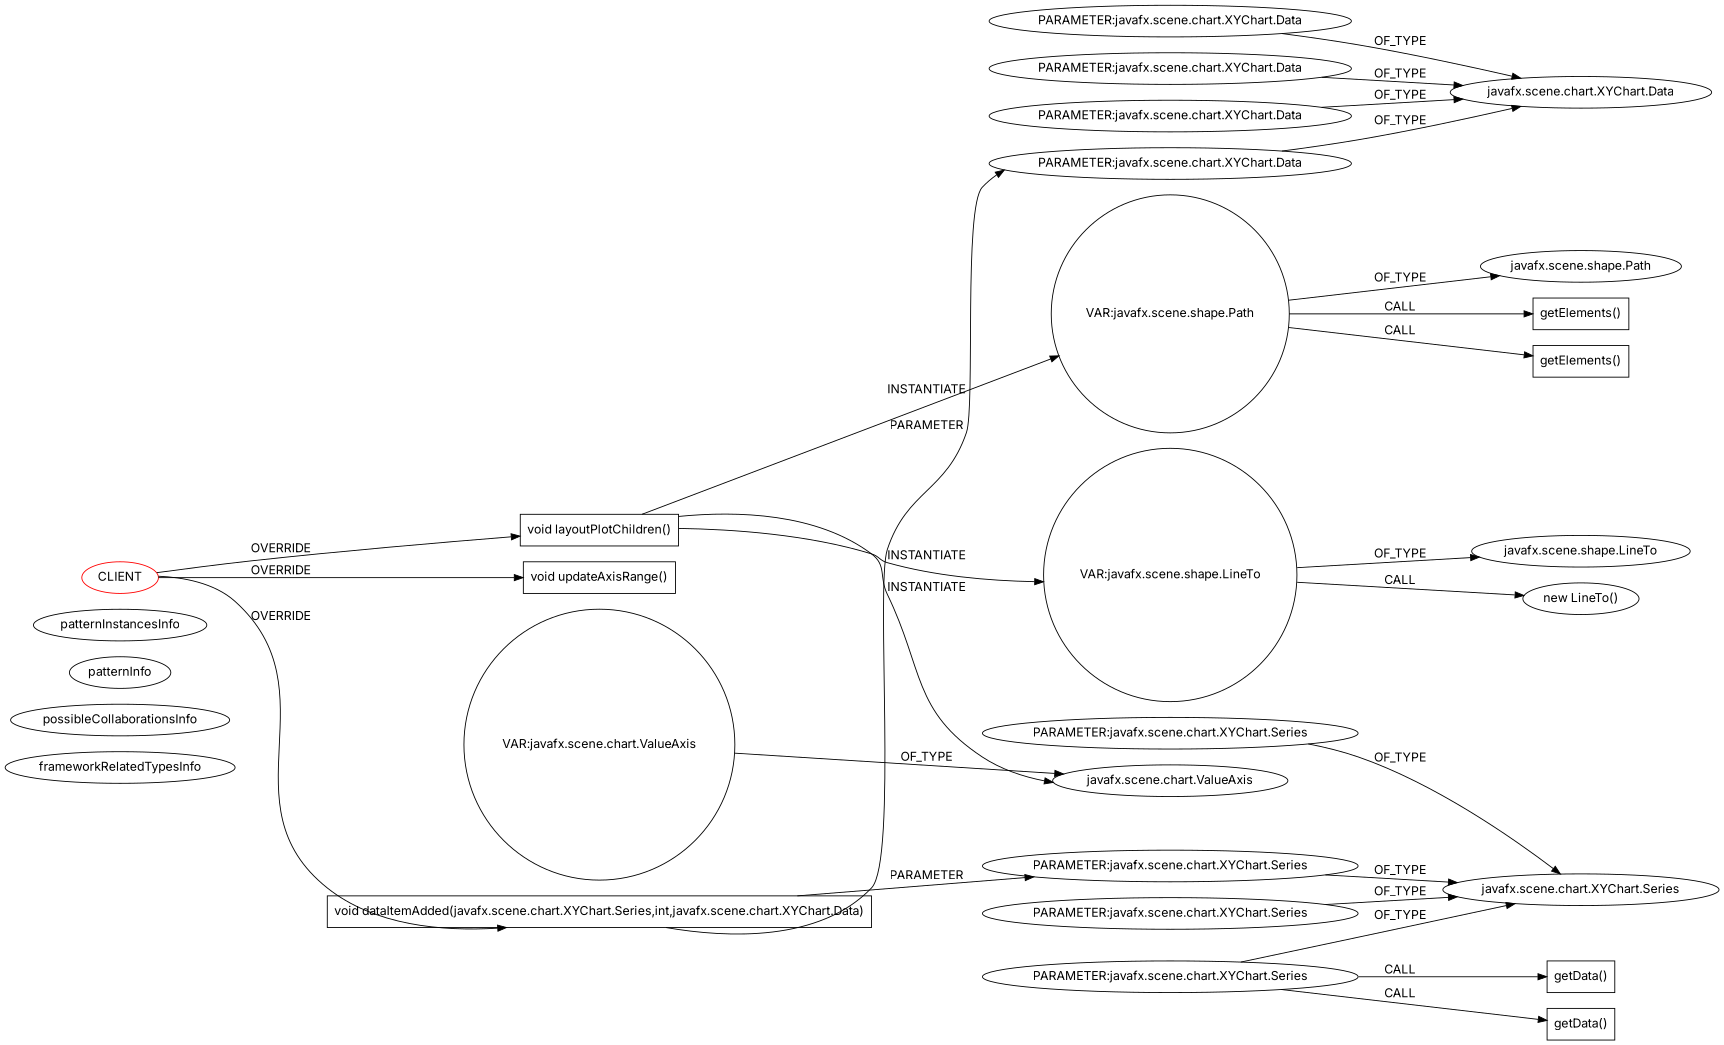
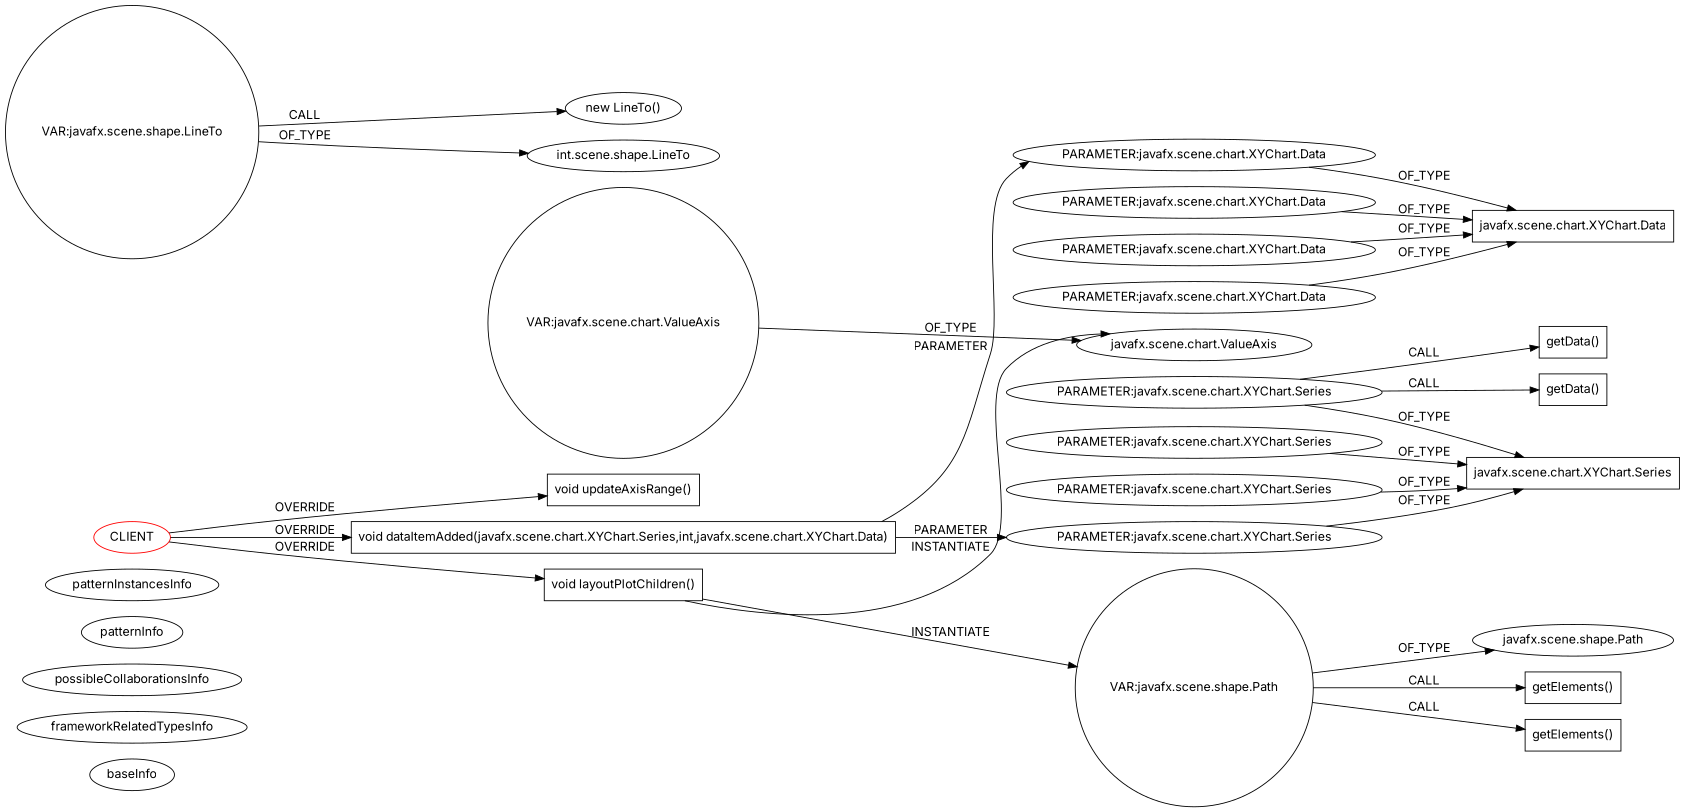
node "javafx.scene.chart.XYChart.Data": shape ellipse -> box
edge "void layoutPlotChildren()" -> "VAR:javafx.scene.shape.LineTo": removed, label "INSTANTIATE"
node "javafx.scene.shape.LineTo": label "javafx.scene.shape.LineTo" -> "int.scene.shape.LineTo"
node "baseInfo": added
node "javafx.scene.chart.XYChart.Series": shape ellipse -> box
